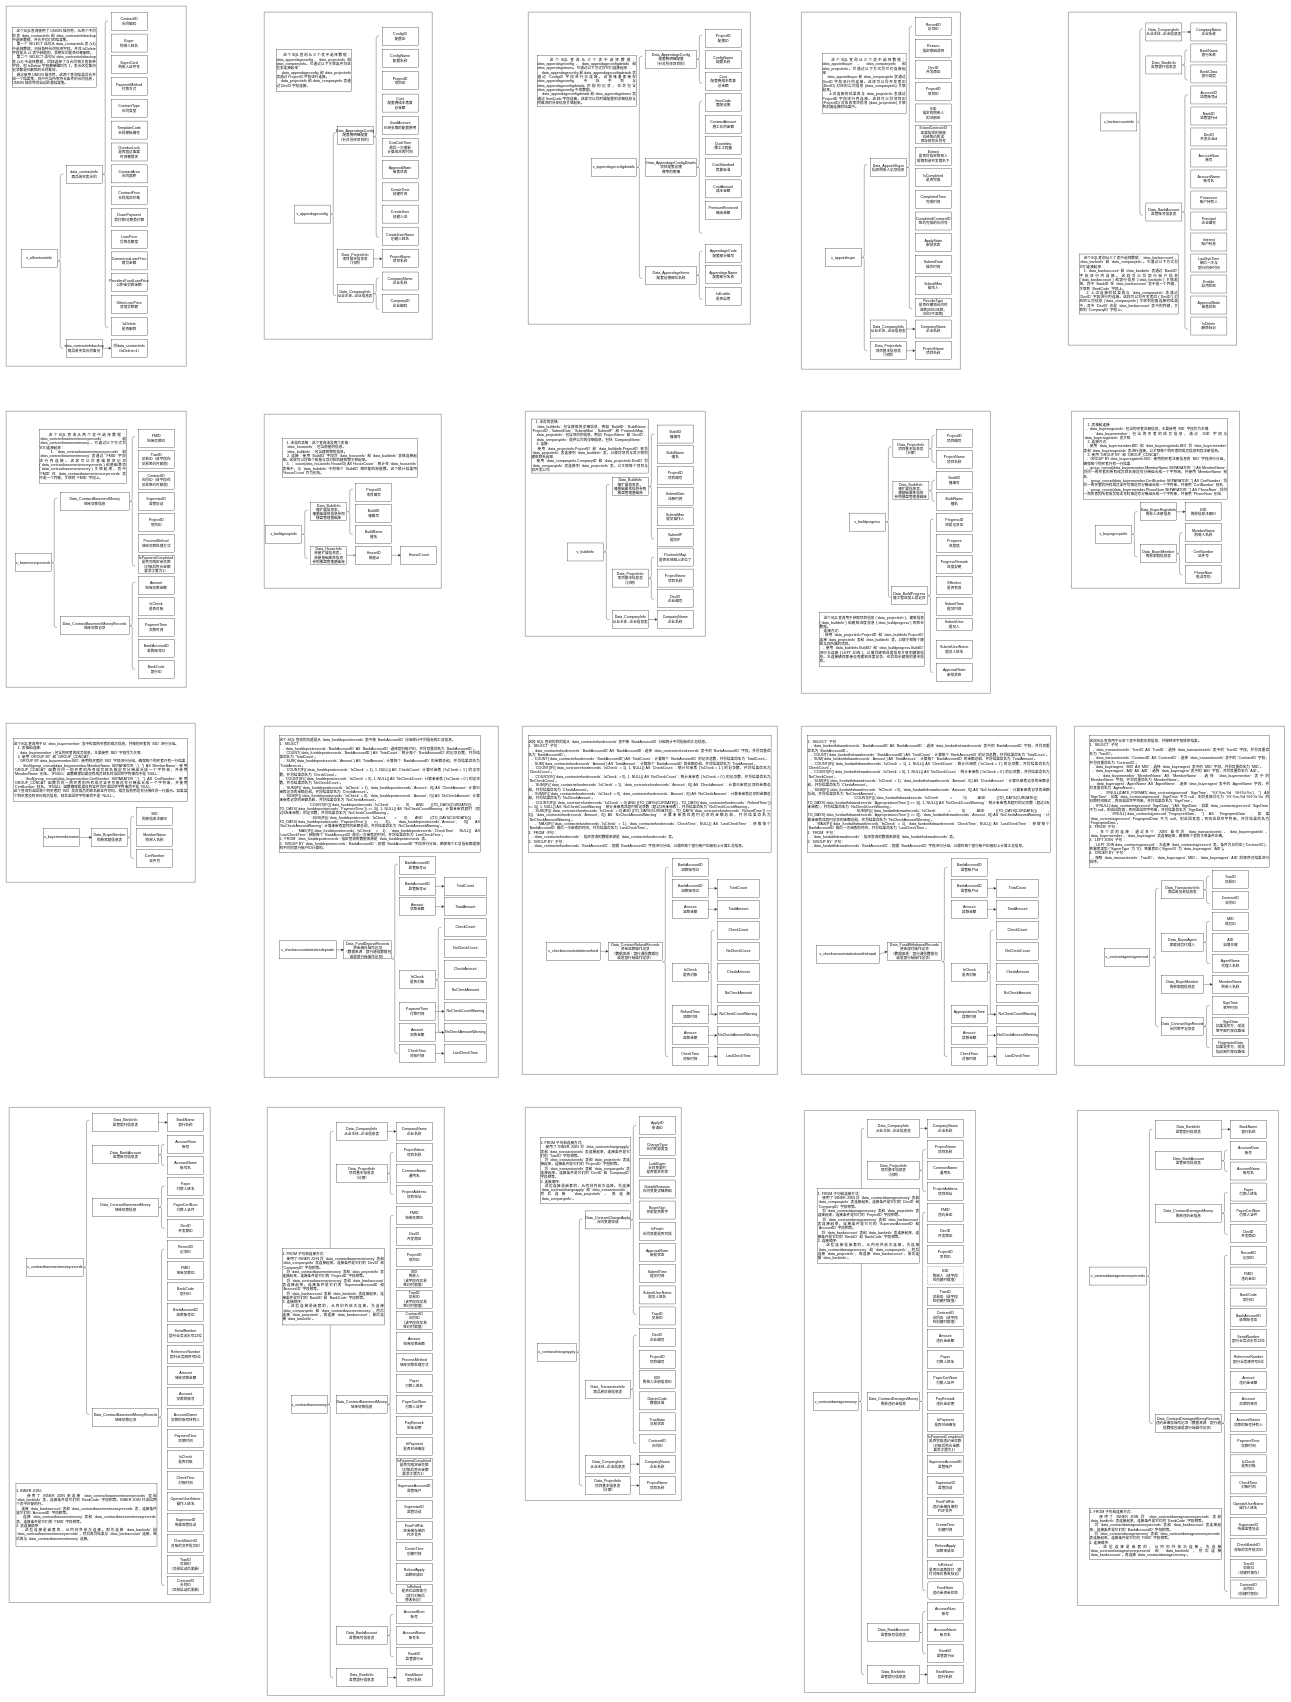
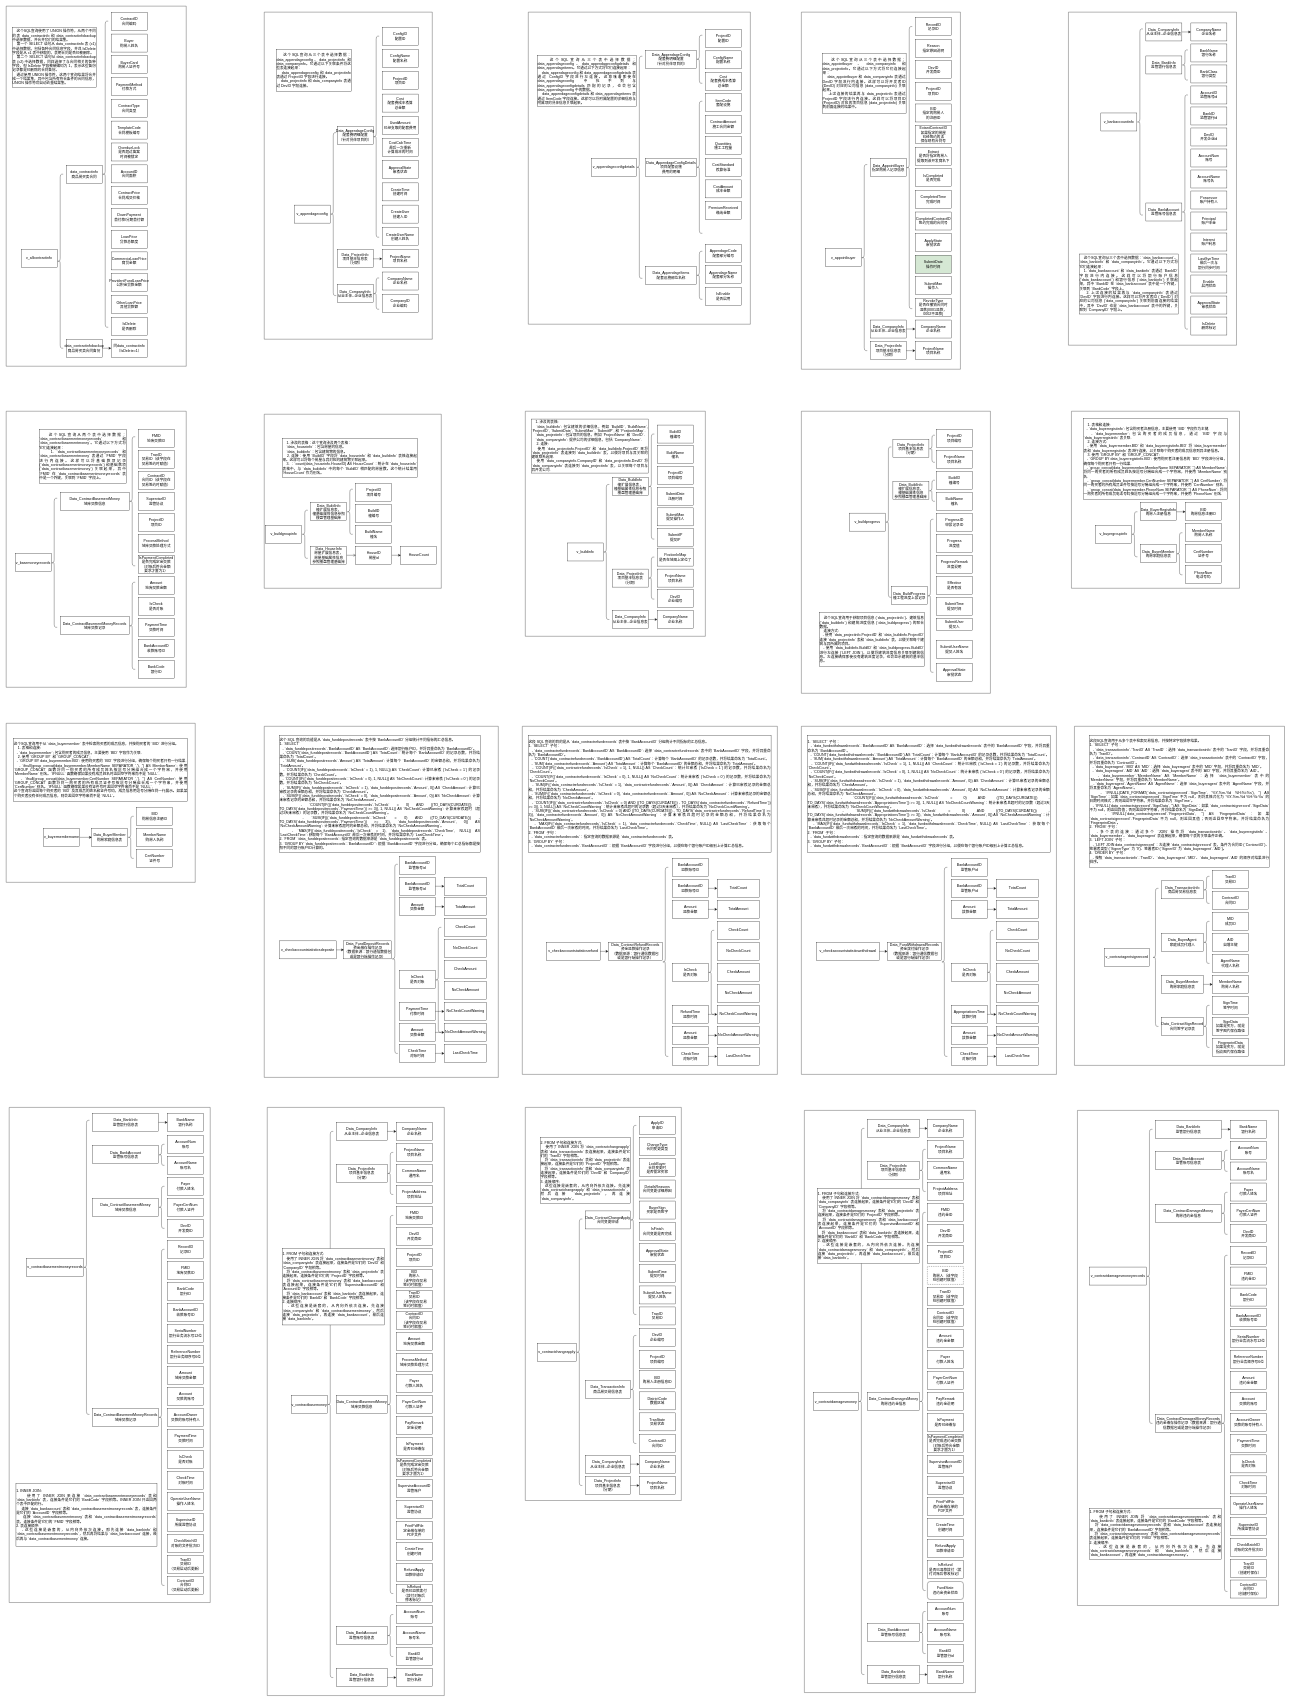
node "ContractArea 合同面积": label "ContractArea 合同面积" -> "AccountID 合同面积"
node "Principal 企业编号": label "Principal 企业编号" -> "Principal 账户本金"
node "SubmitDate 操作时间": fillcolor #ffffff -> #d5e8d4
node "v_checkaccountstatisticswithdrawal": moved (848, 954) -> (848, 951)
